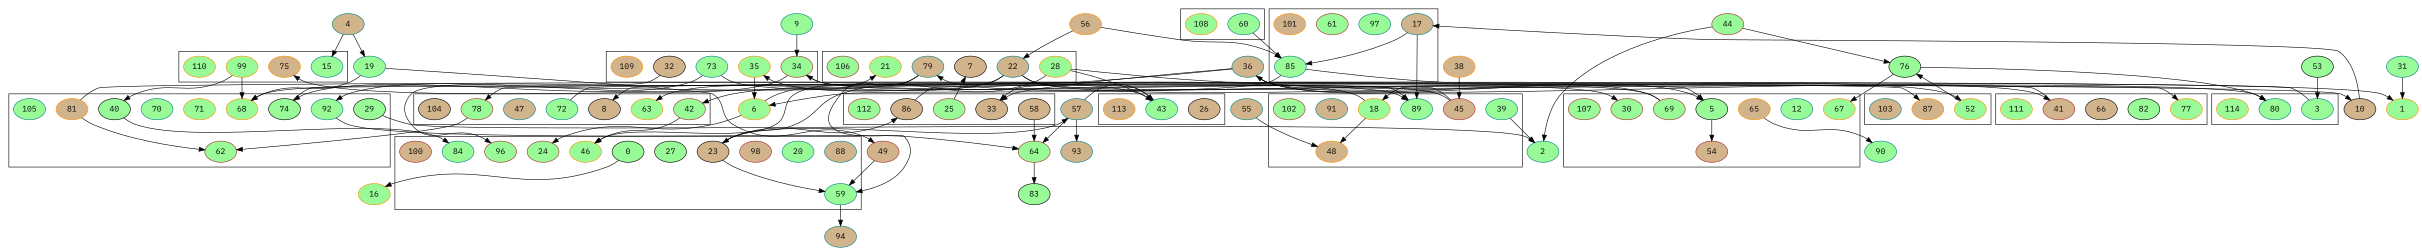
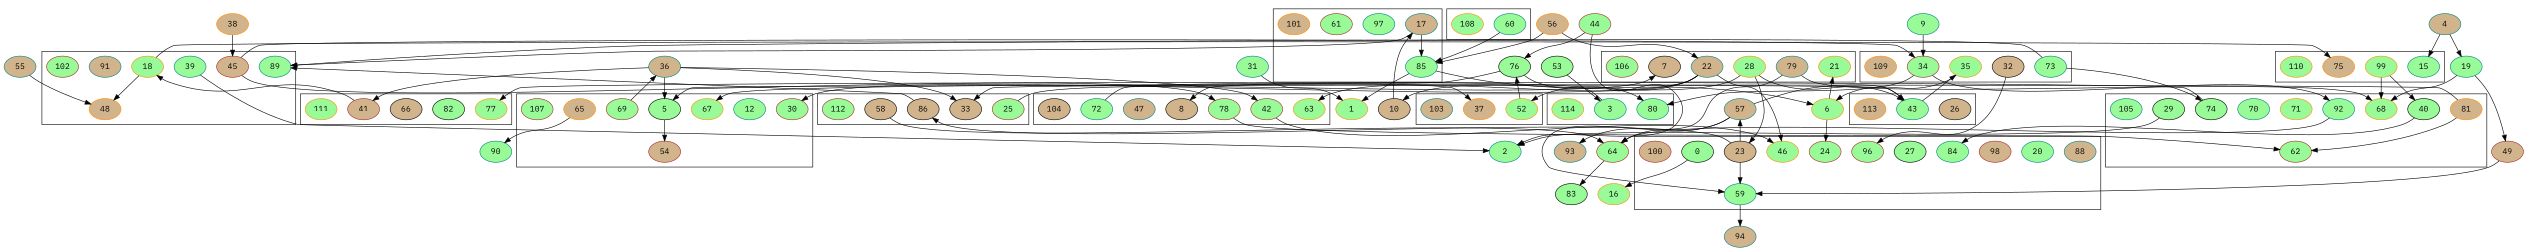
edge "69" -> "79": removed
node "87": label "87" -> "37"
